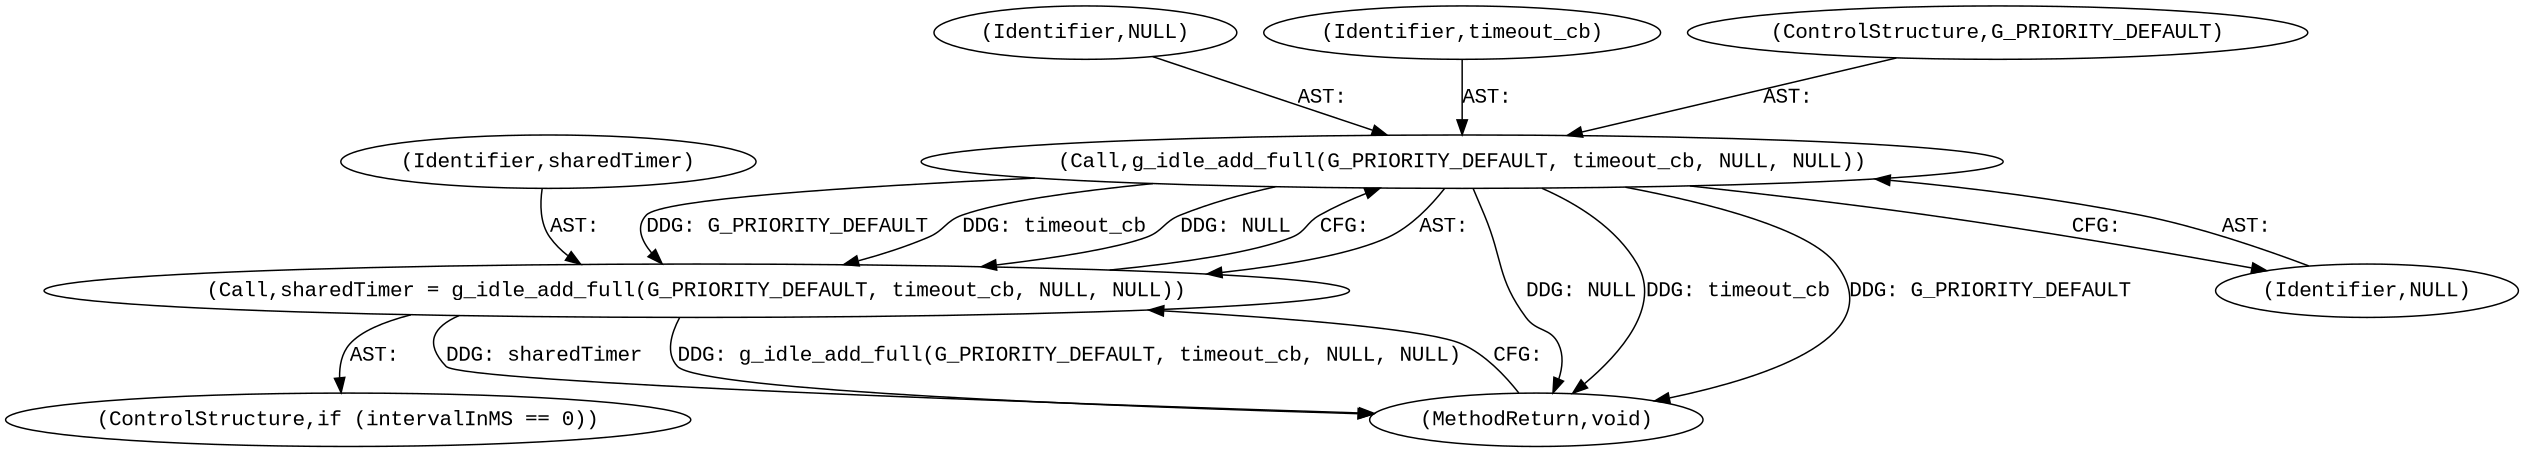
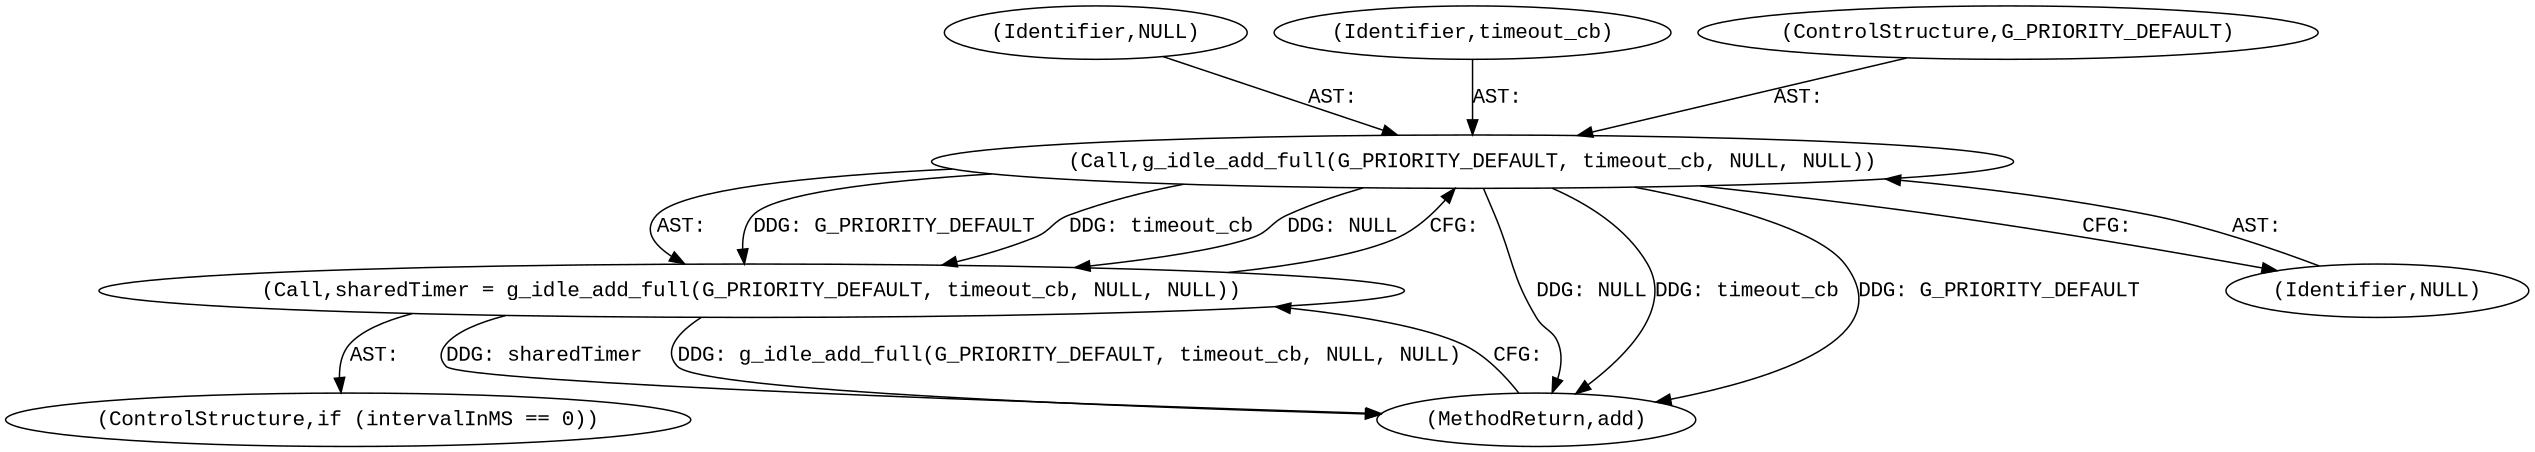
node "(Identifier,sharedTimer)": removed
node "(MethodReturn,void)": label "(MethodReturn,void)" -> "(MethodReturn,add)"
